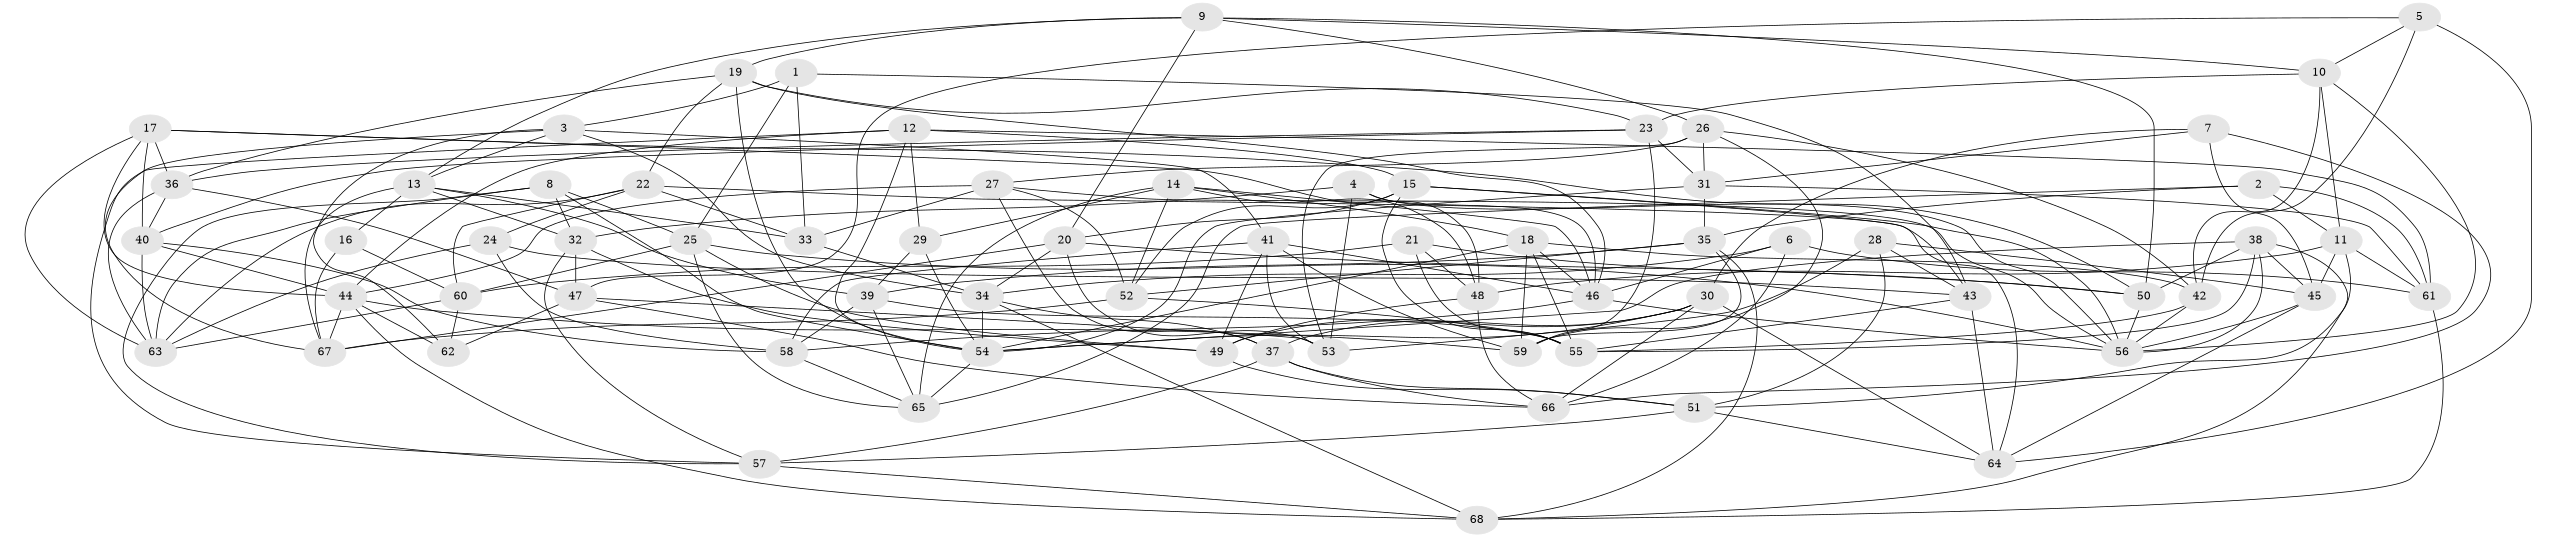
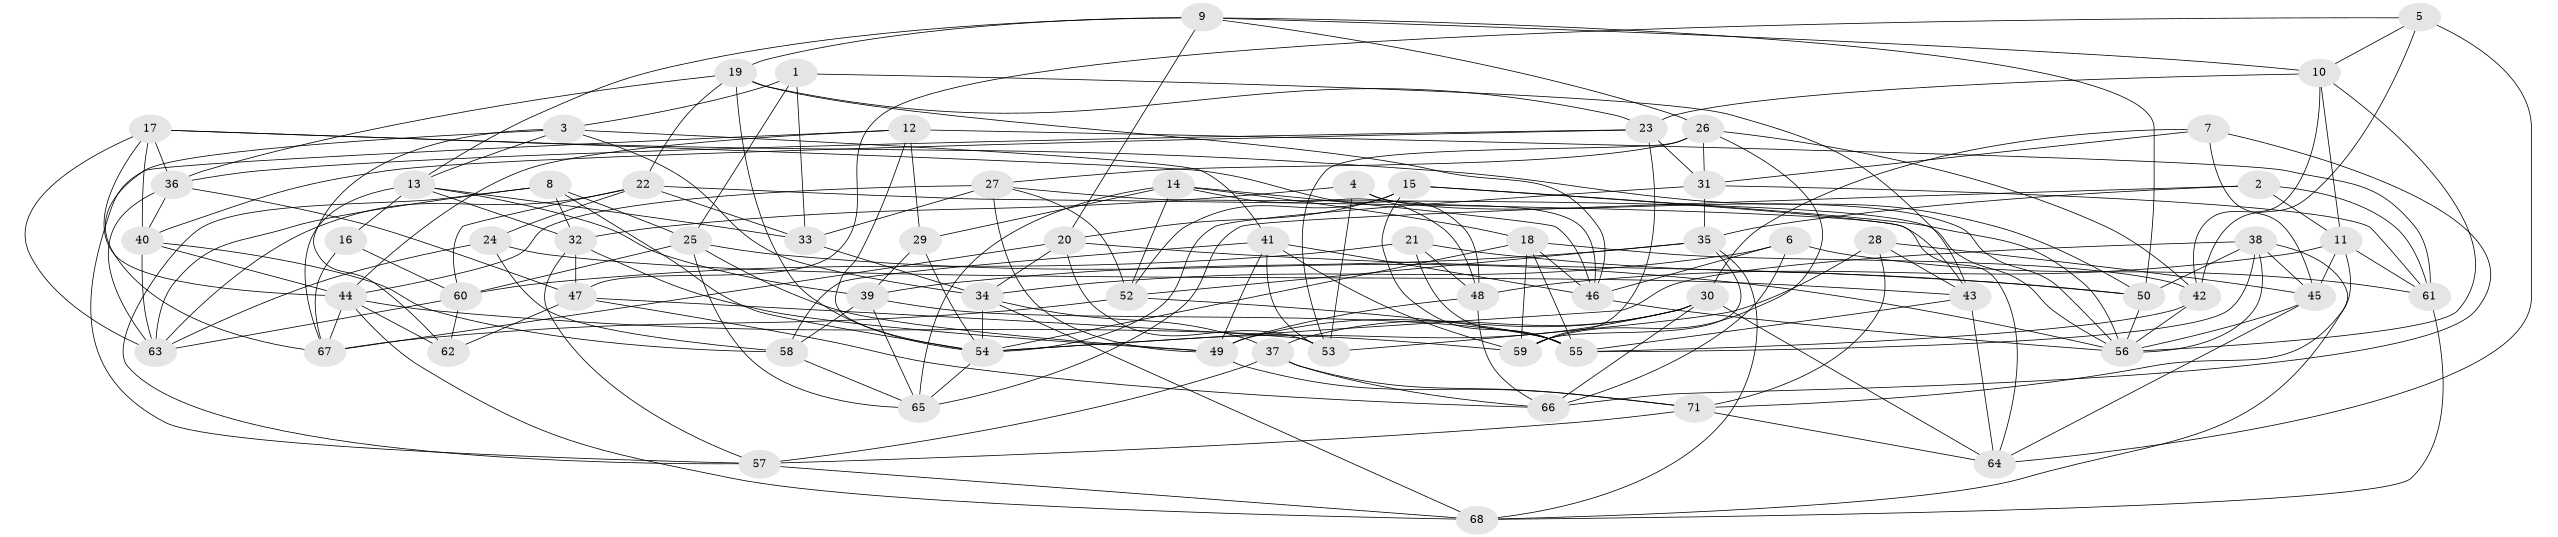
edge "12" -- "15": removed
edge "27" -- "37": now "27" -- "49"
edge "46" -- "58": removed
node "51": label "51" -> "71"
